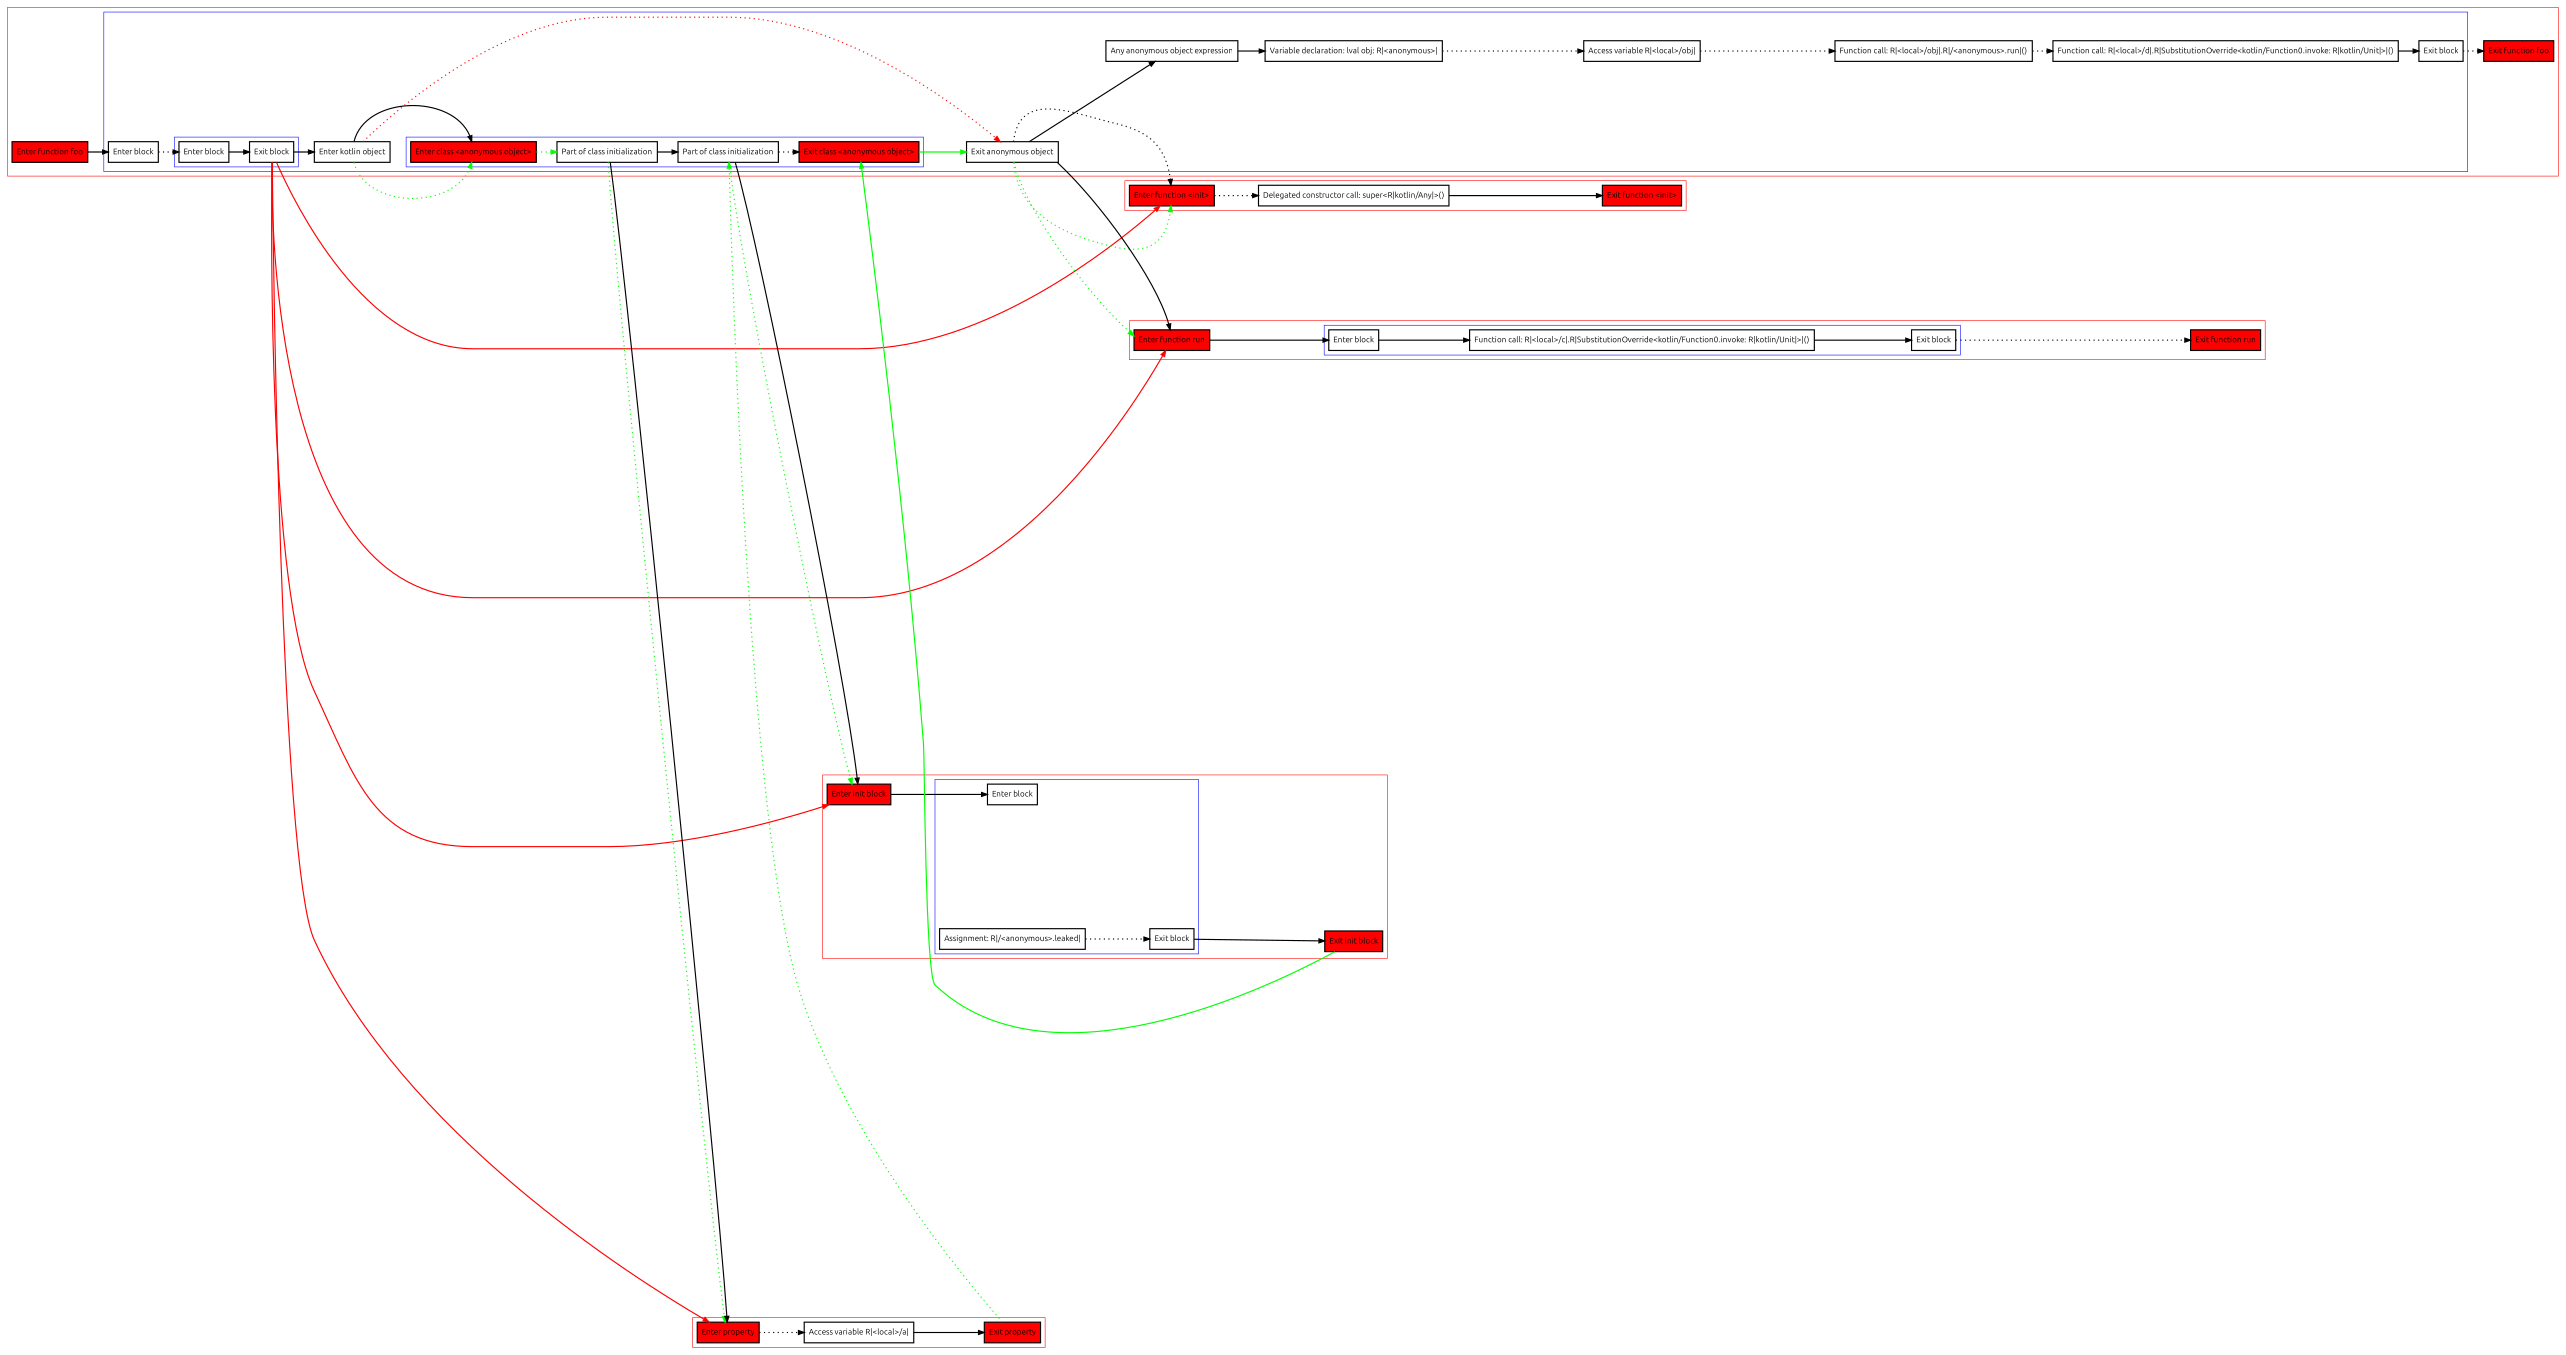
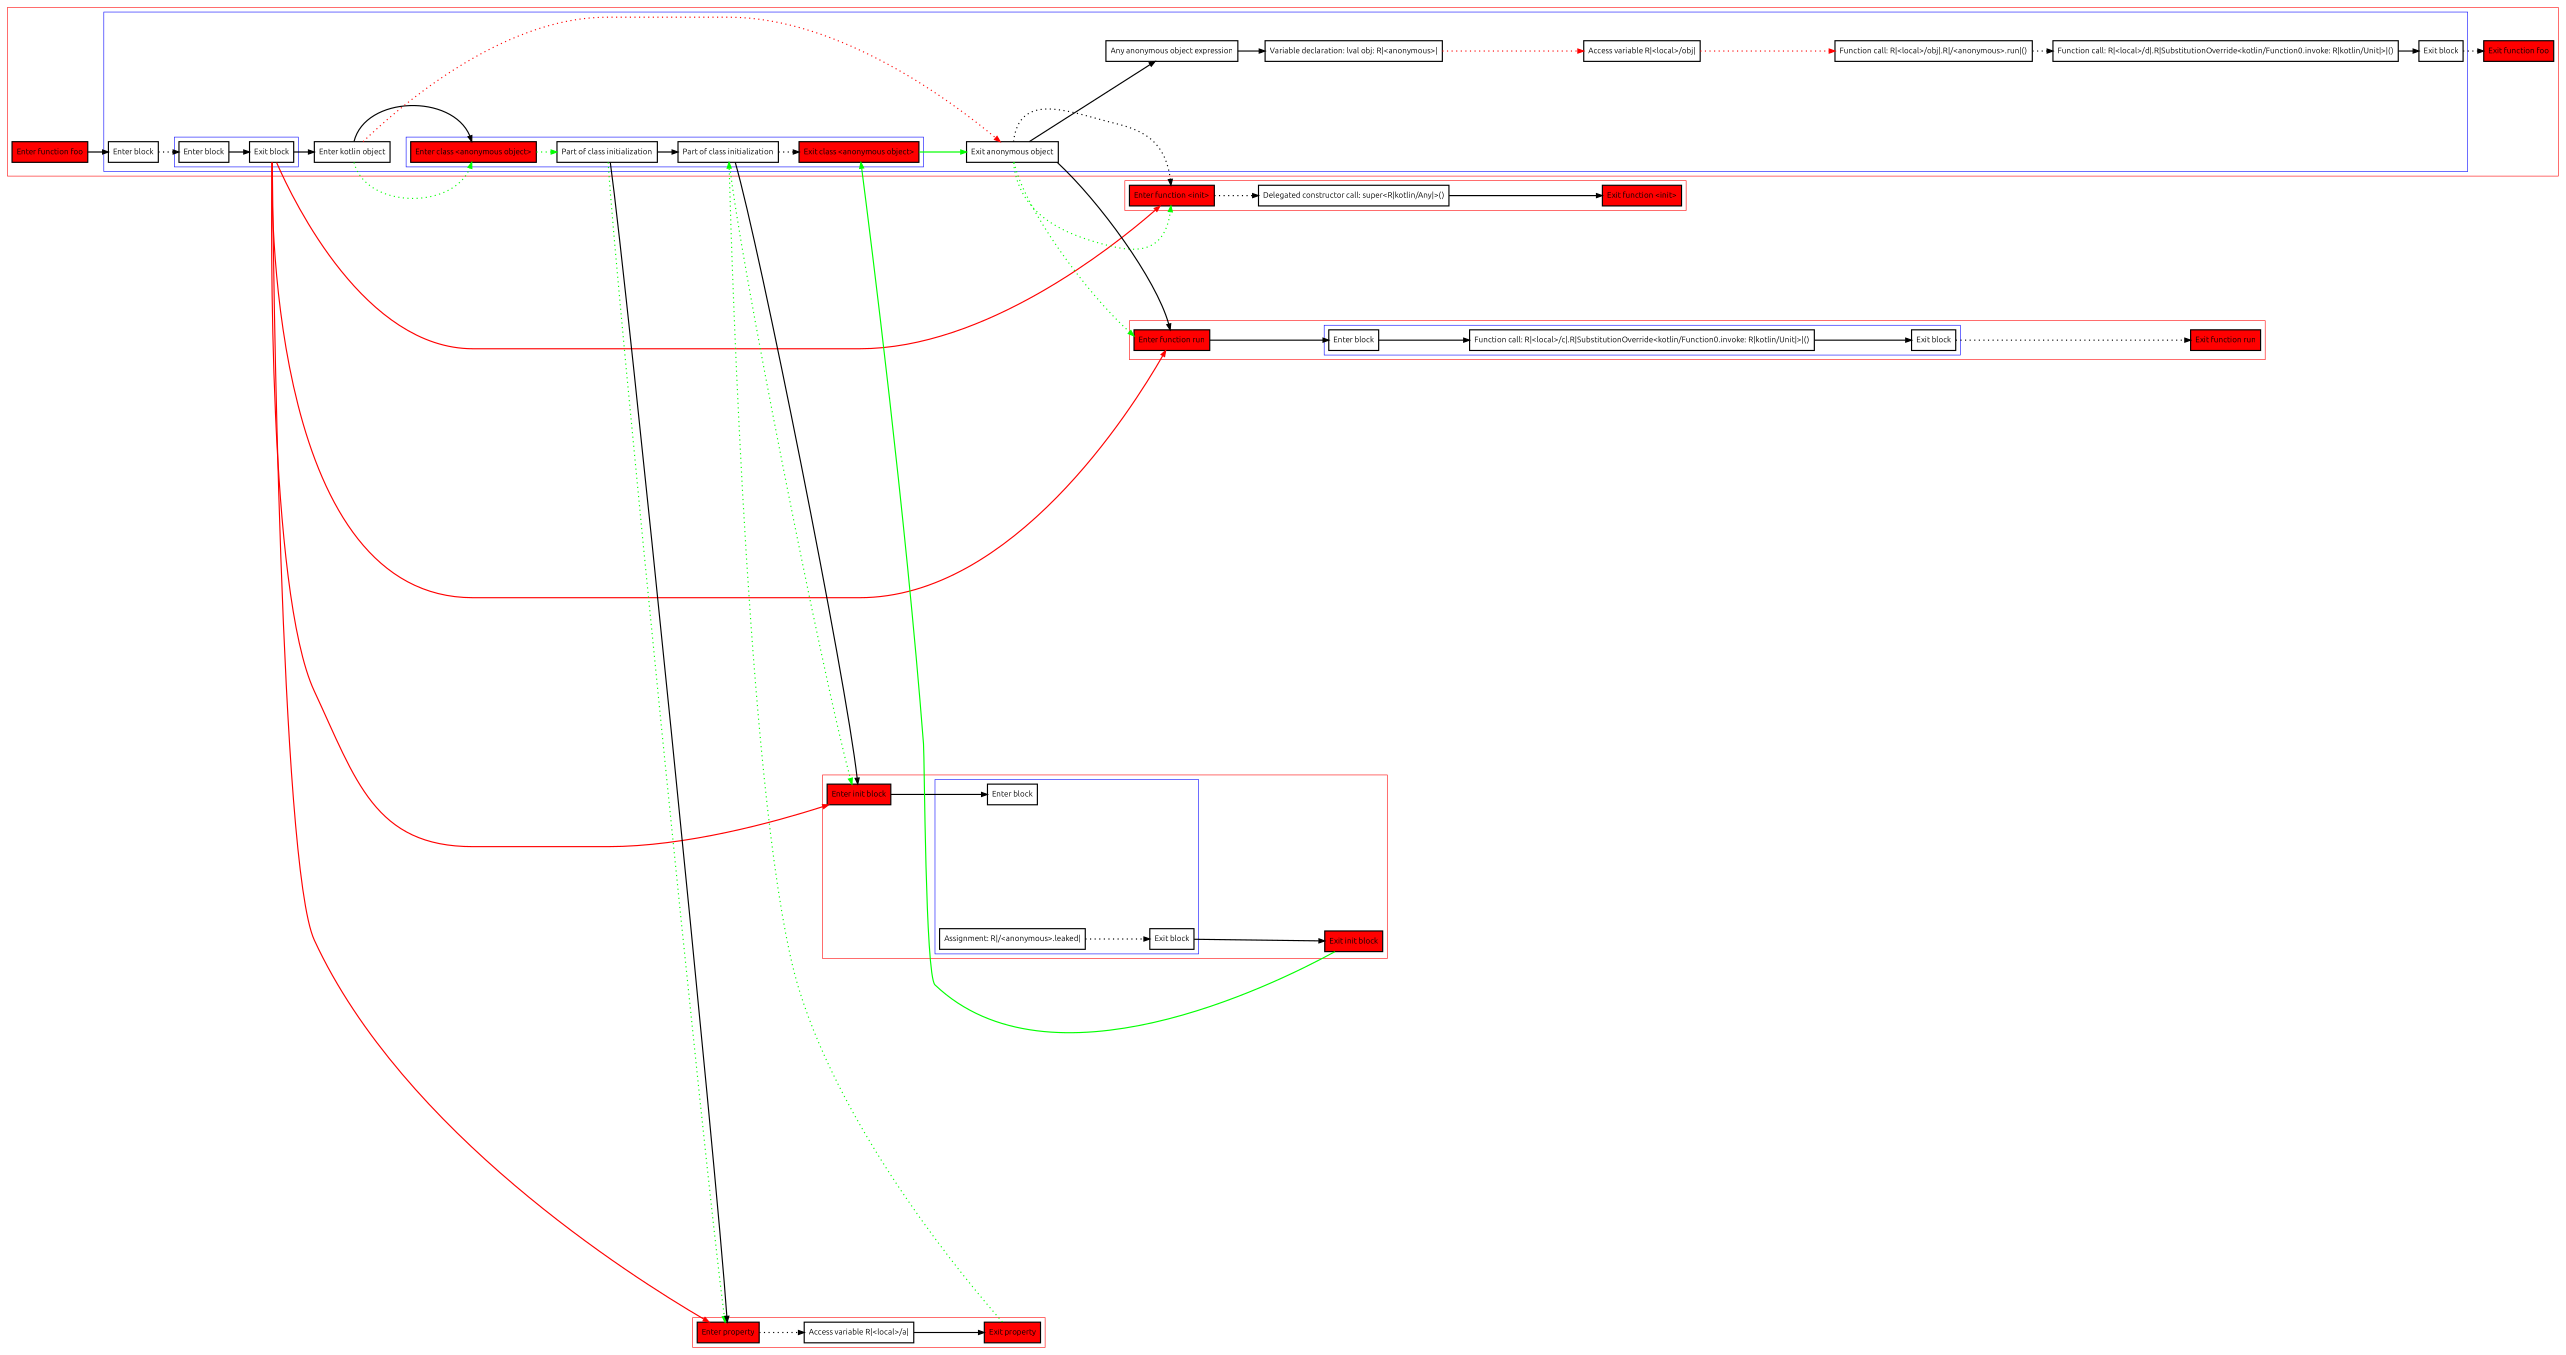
edge "Variable declaration: lval obj: R|<anonymous>|" -> "Access variable R|<local>/obj|": color black -> red
edge "Access variable R|<local>/obj|" -> "Function call: R|<local>/obj|.R|/<anonymous>.run|()": color black -> red
